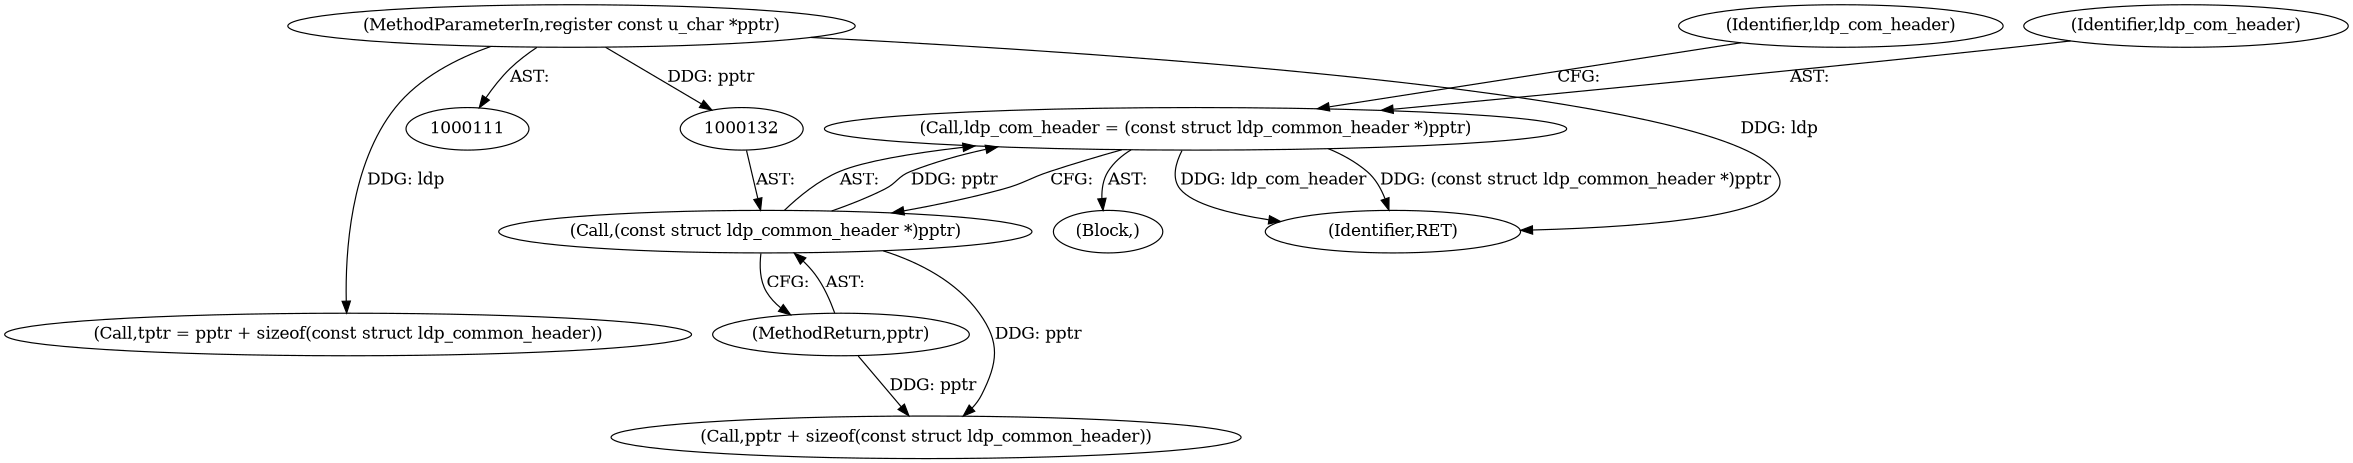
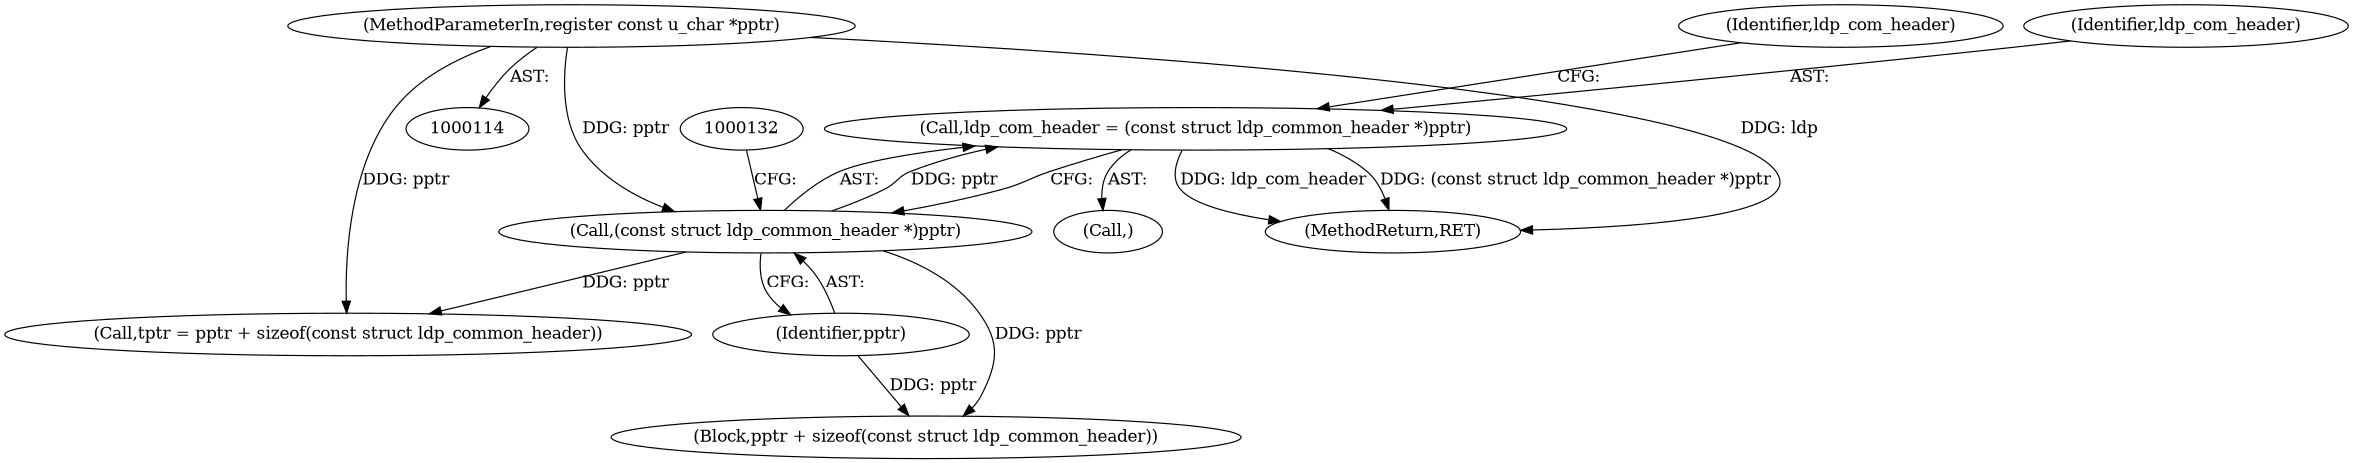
edge "(MethodParameterIn,register const u_char *pptr)" -> "1000132": now "(MethodParameterIn,register const u_char *pptr)" -> "(Call,(const struct ldp_common_header *)pptr)"
node "1000111": label "1000111" -> "1000114"
edge "(MethodParameterIn,register const u_char *pptr)" -> "(Call,tptr = pptr + sizeof(const struct ldp_common_header))": label "DDG: ldp" -> "DDG: pptr"
edge "1000132" -> "(Call,(const struct ldp_common_header *)pptr)": label "AST: " -> "CFG: "
node "(Block,)": label "(Block,)" -> "(Call,)"
node "(Identifier,RET)": label "(Identifier,RET)" -> "(MethodReturn,RET)"
edge "(Call,(const struct ldp_common_header *)pptr)" -> "(Call,tptr = pptr + sizeof(const struct ldp_common_header))": added, label "DDG: pptr"
node "(MethodReturn,pptr)": label "(MethodReturn,pptr)" -> "(Identifier,pptr)"
node "(Call,pptr + sizeof(const struct ldp_common_header))": label "(Call,pptr + sizeof(const struct ldp_common_header))" -> "(Block,pptr + sizeof(const struct ldp_common_header))"
